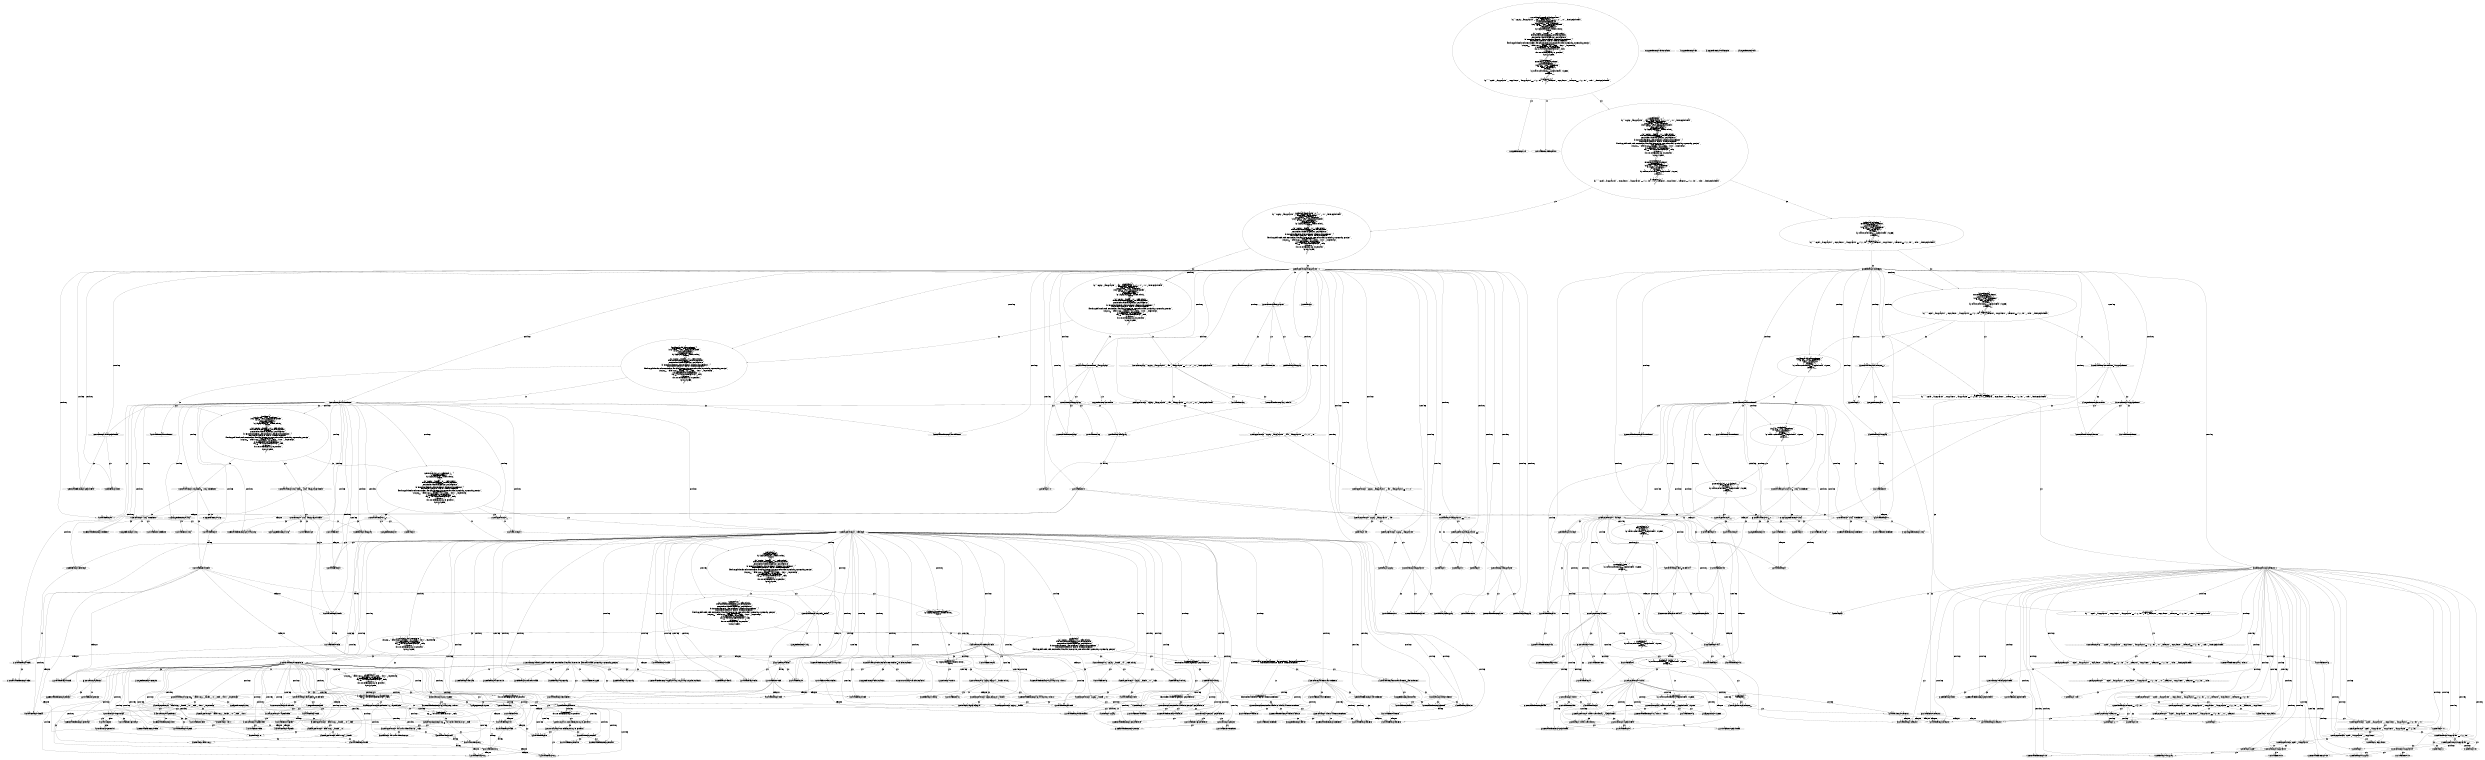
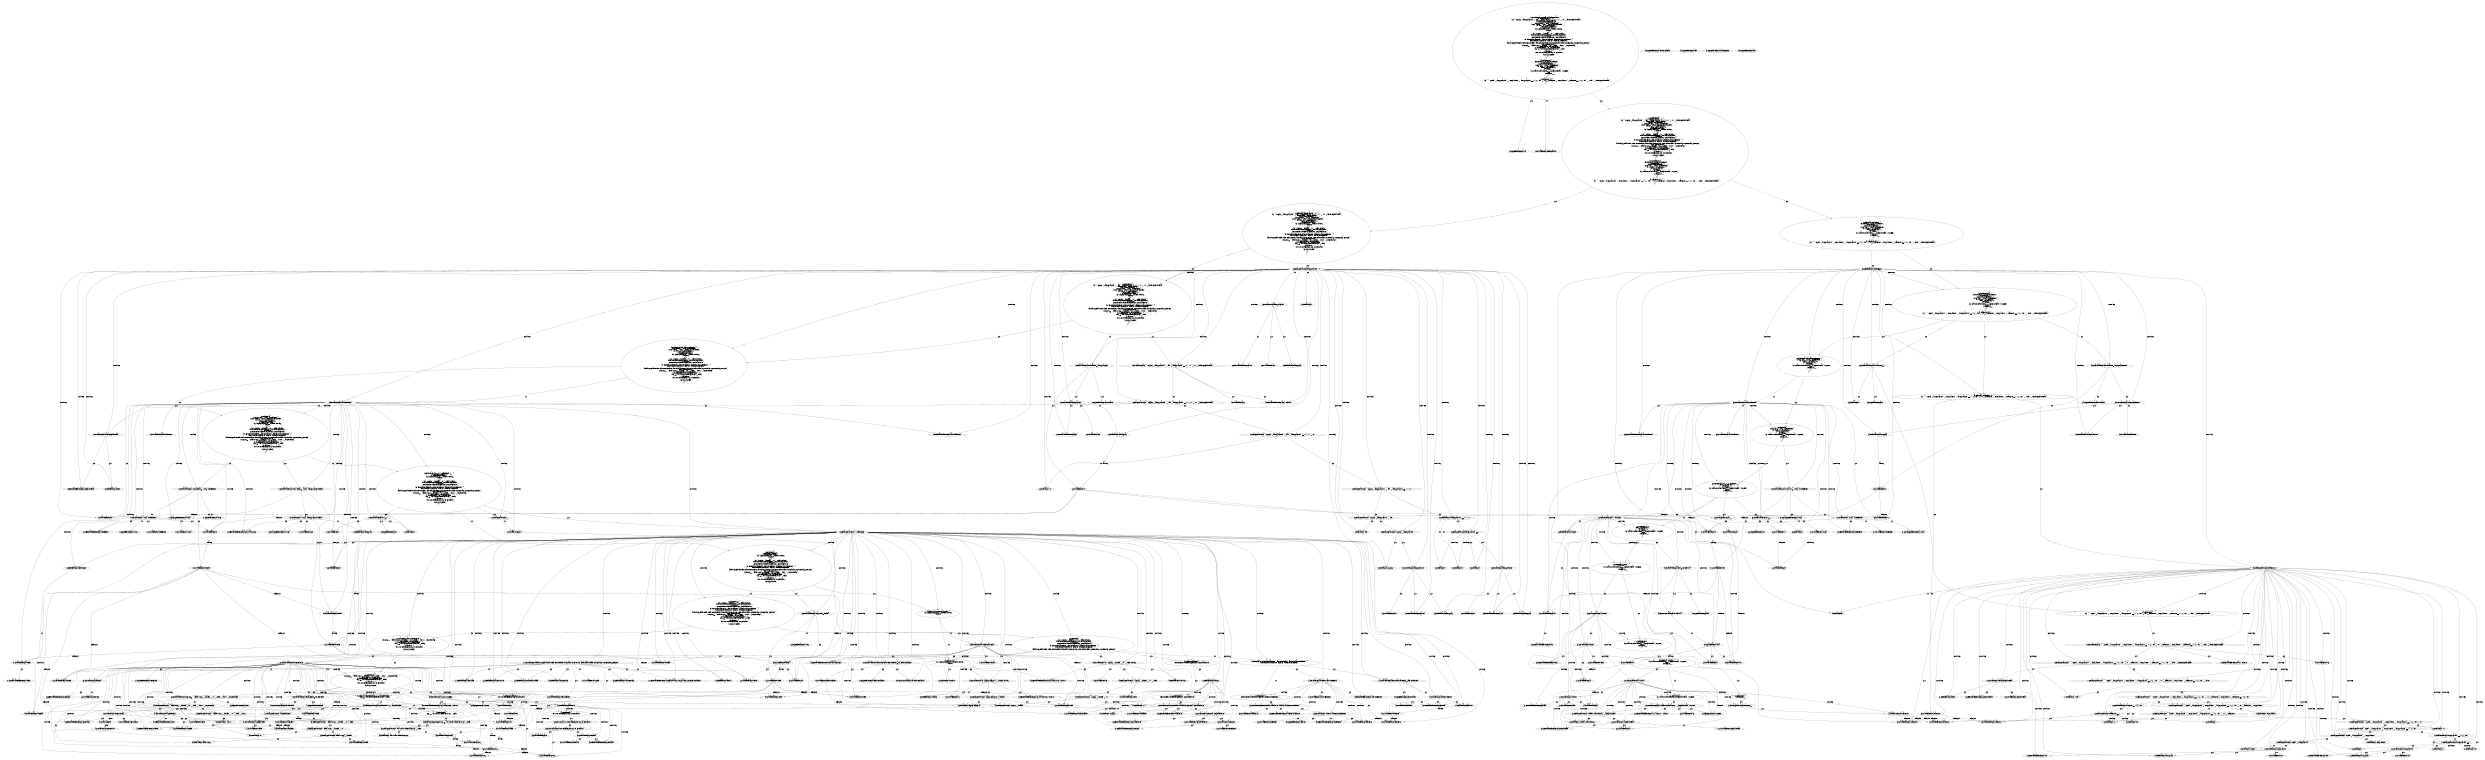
edge "69:CtBinaryOperatorImpl@createCount > 0" -> "72:CtInvocationImpl@dirCopyMap.size()": now "69:CtBinaryOperatorImpl@createCount > 0" -> "70:CtVirtualElement@log"
edge "59:CtVirtualElement@d" -> "60:CtVariableReadImpl@d": added, label "Define-Use"
node "42:CtUnaryOperatorImpl@(!targetFile.delete())": label "42:CtUnaryOperatorImpl@(!targetFile.delete())" -> "42:CtUnaryOperatorImpl@(!targetFile.director())"
